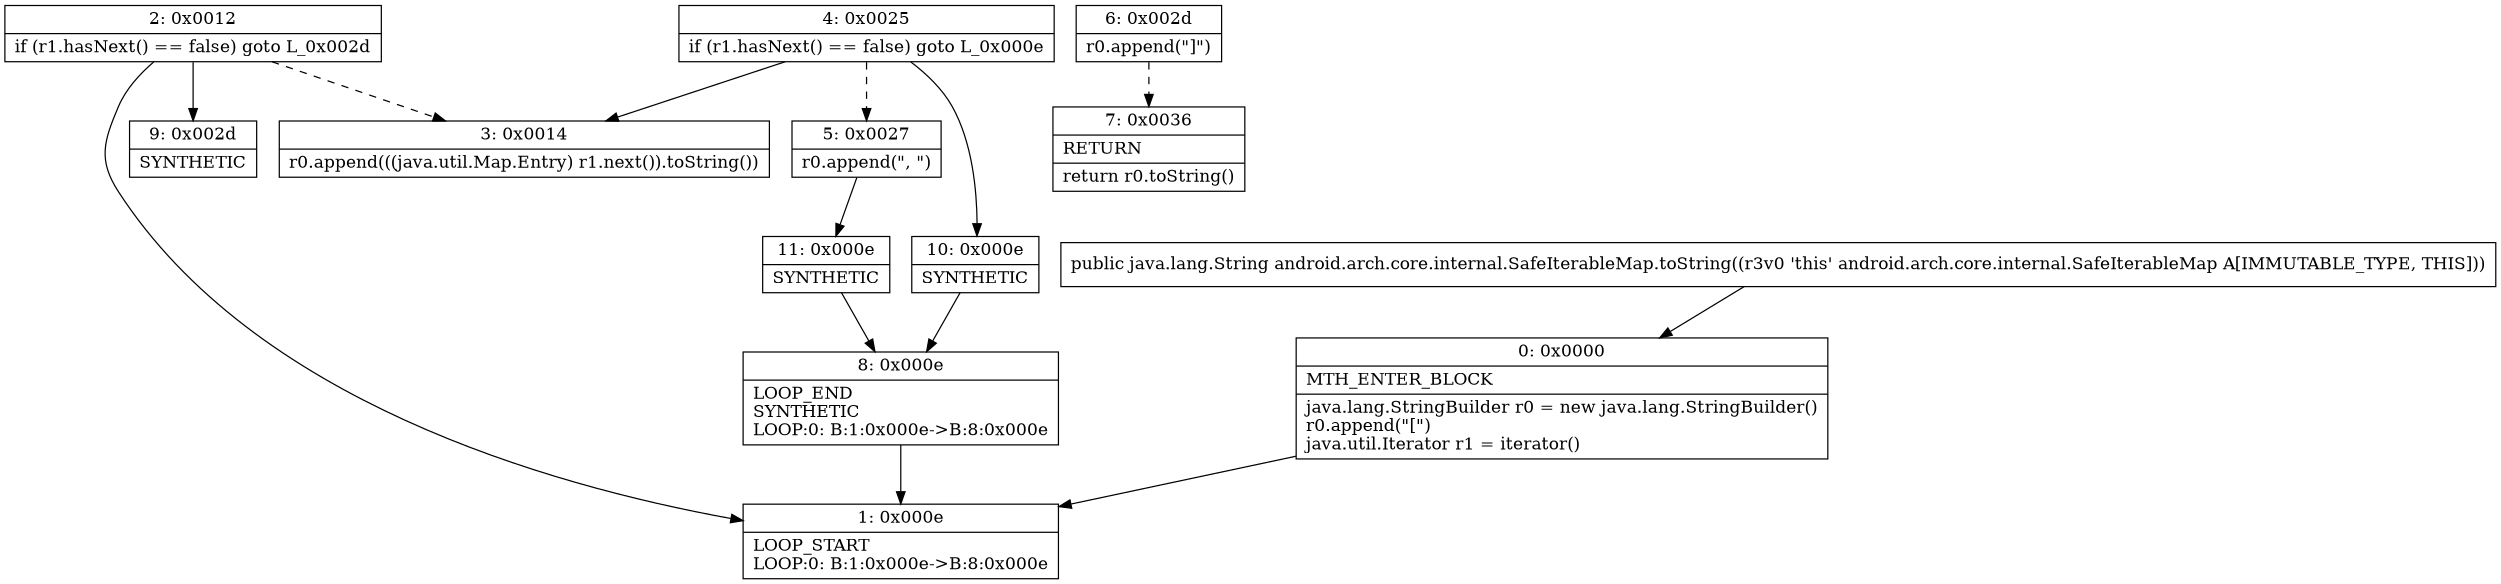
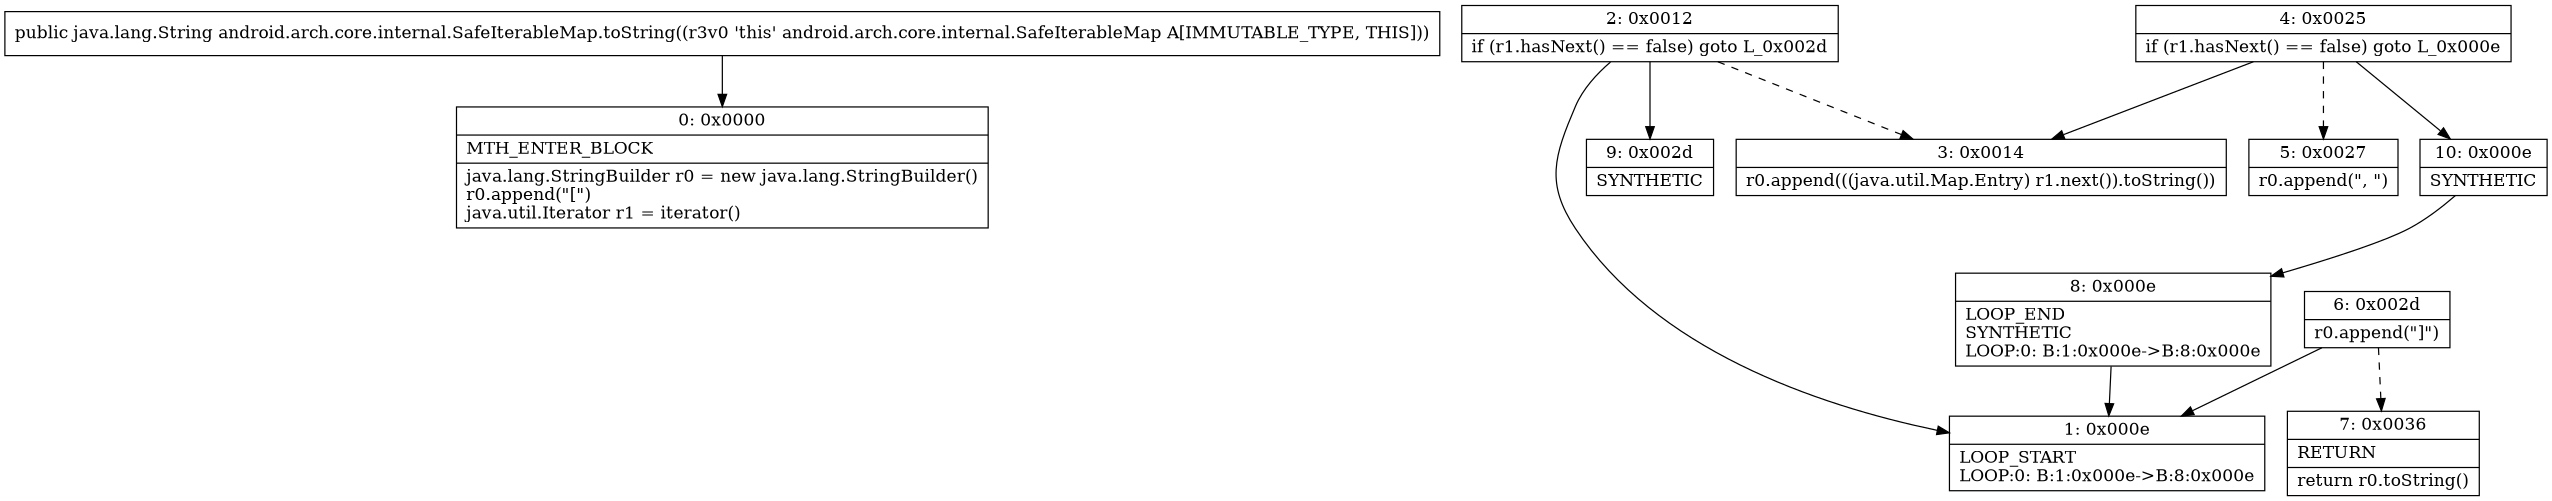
node "11: 0x000e": removed
edge "0: 0x0000" -> "1: 0x000e": now "6: 0x002d" -> "1: 0x000e"
